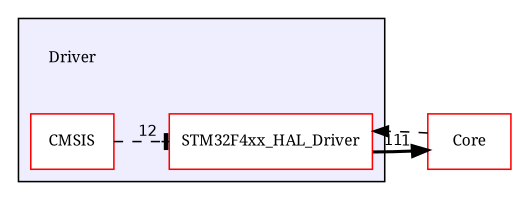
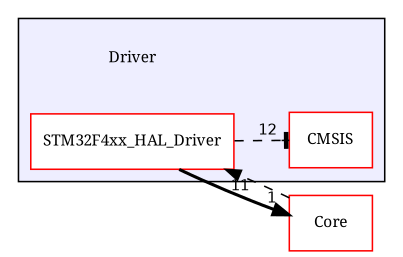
edge "CMSIS" -> "STM32F4xx_HAL_Driver": reversed
